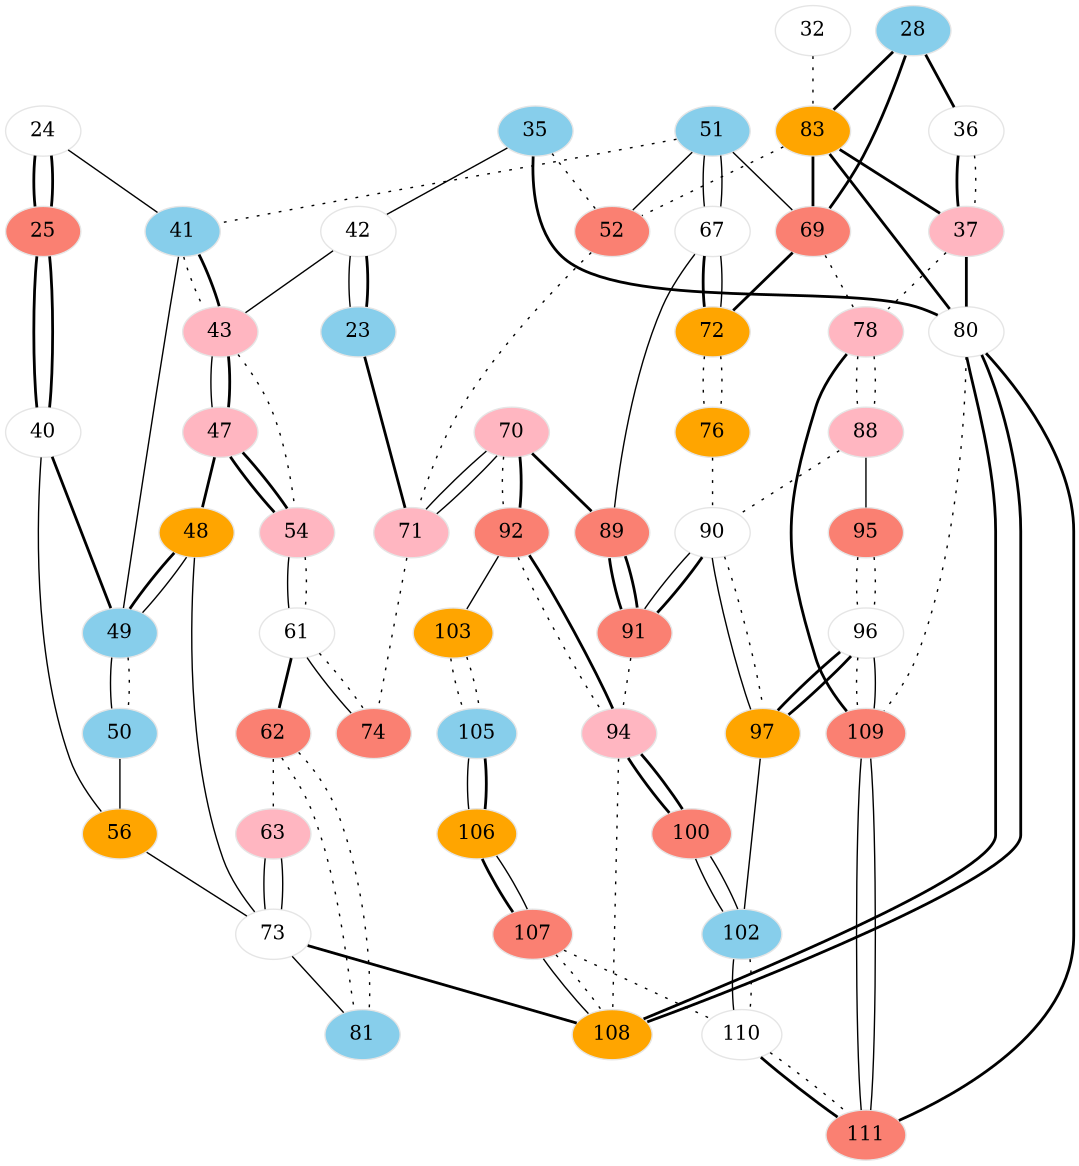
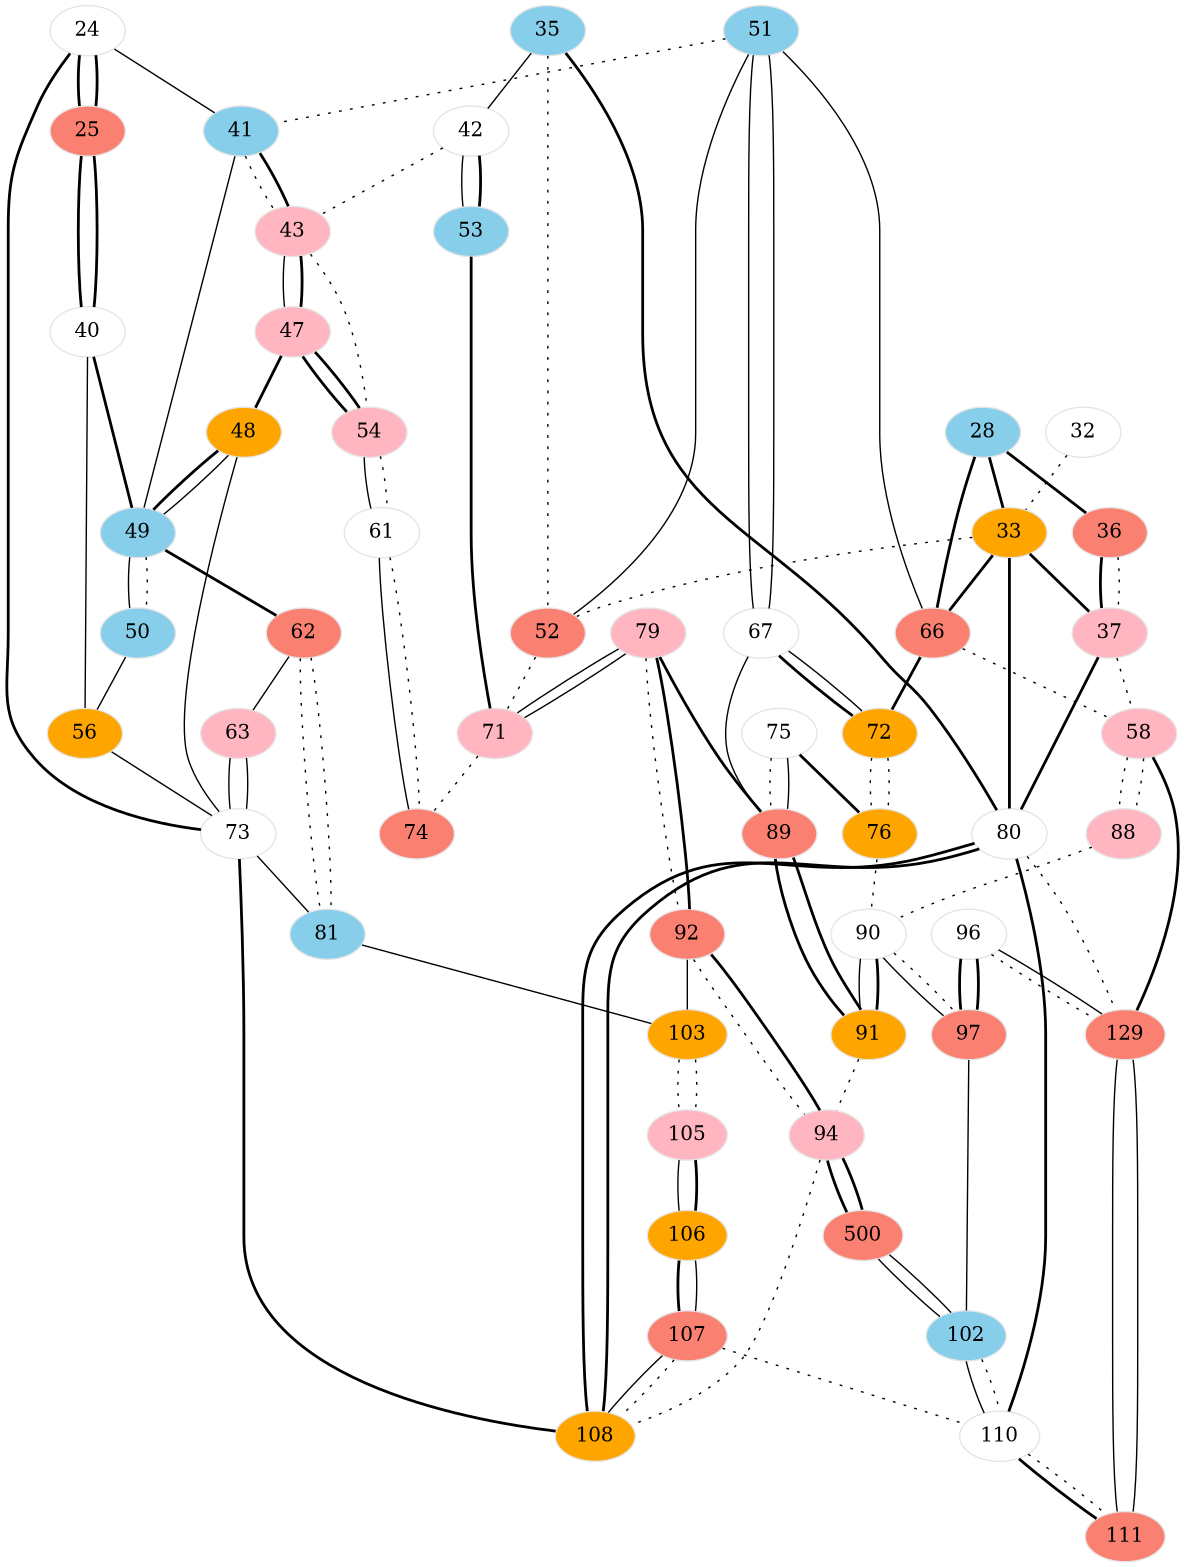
node "83": label "83" -> "33"
node "36": fillcolor white -> salmon
node "69": label "69" -> "66"
edge "42" -- "43": style solid -> dotted
node "23": label "23" -> "53"
node "78": label "78" -> "58"
node "70": label "70" -> "79"
edge "24" -- "73": added
node "95": removed
node "91": fillcolor salmon -> orange
edge "61" -- "62": now "49" -- "62"
node "105": fillcolor skyblue -> lightpink
node "97": fillcolor orange -> salmon
node "75": added
node "109": label "109" -> "129"
edge "80" -- "111": now "80" -- "110"
edge "62" -- "63": style dotted -> solid
node "100": label "100" -> "500"
edge "81" -- "103": added
